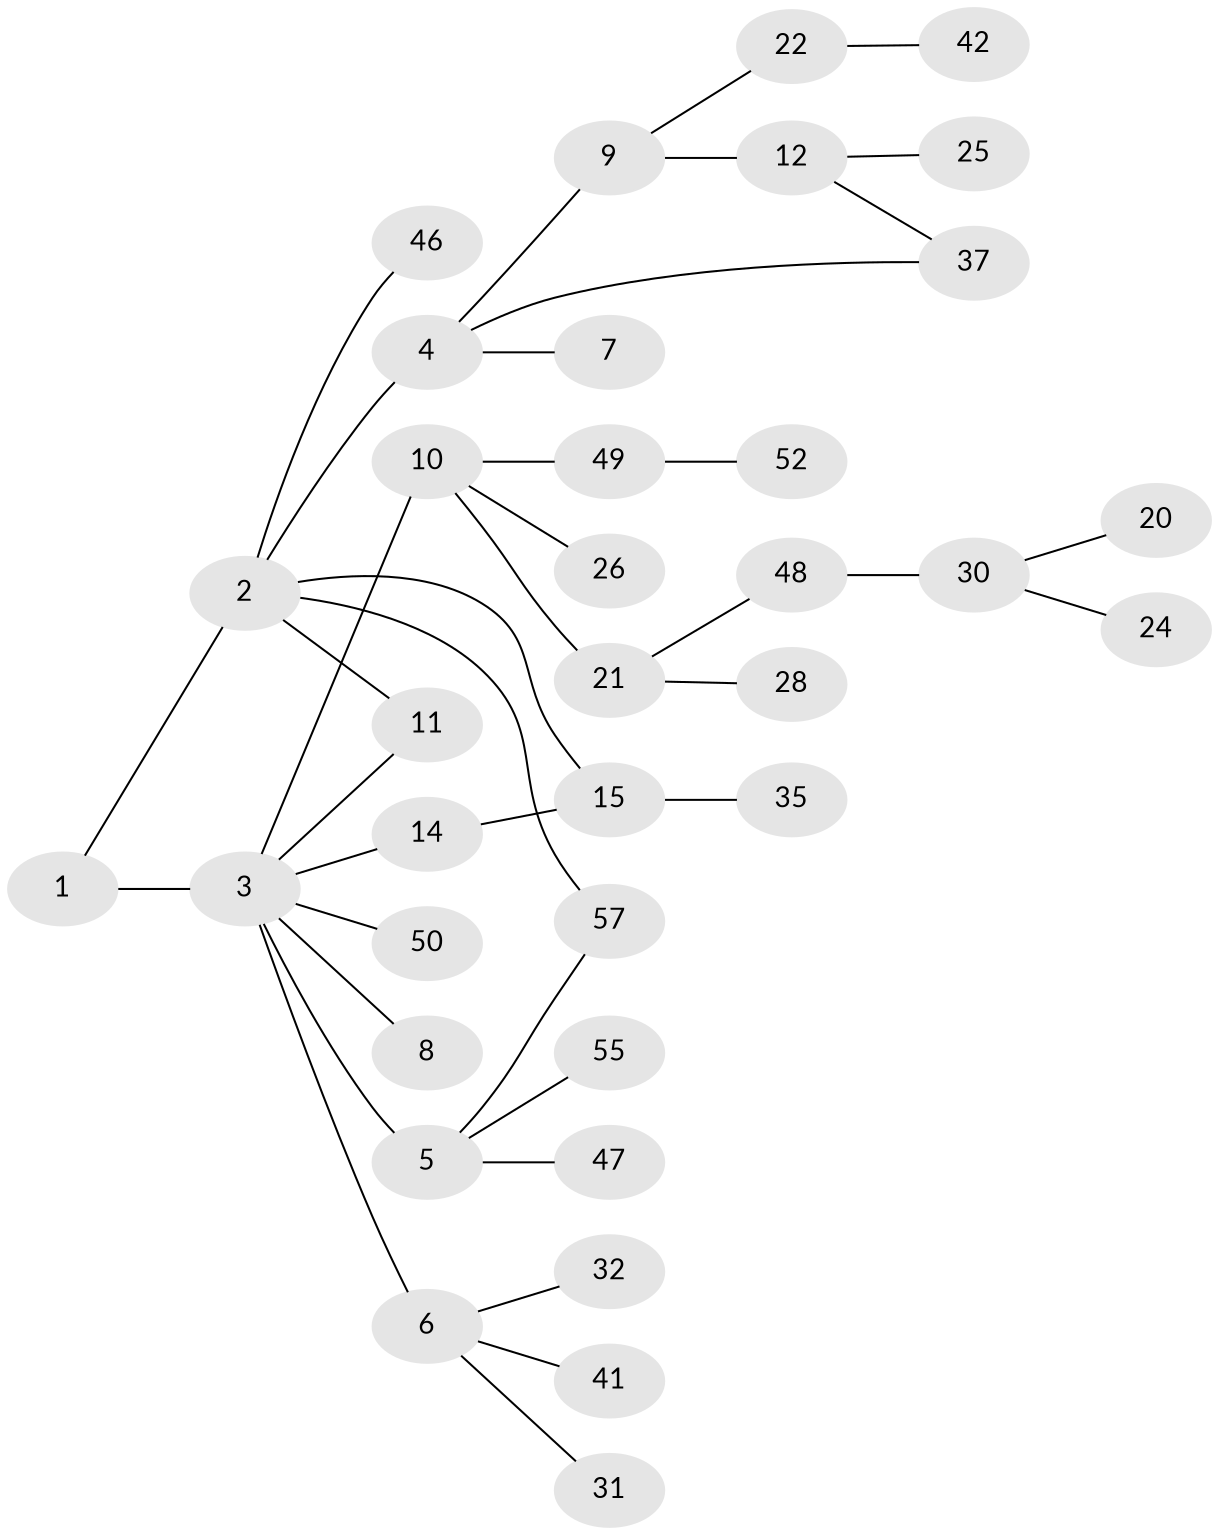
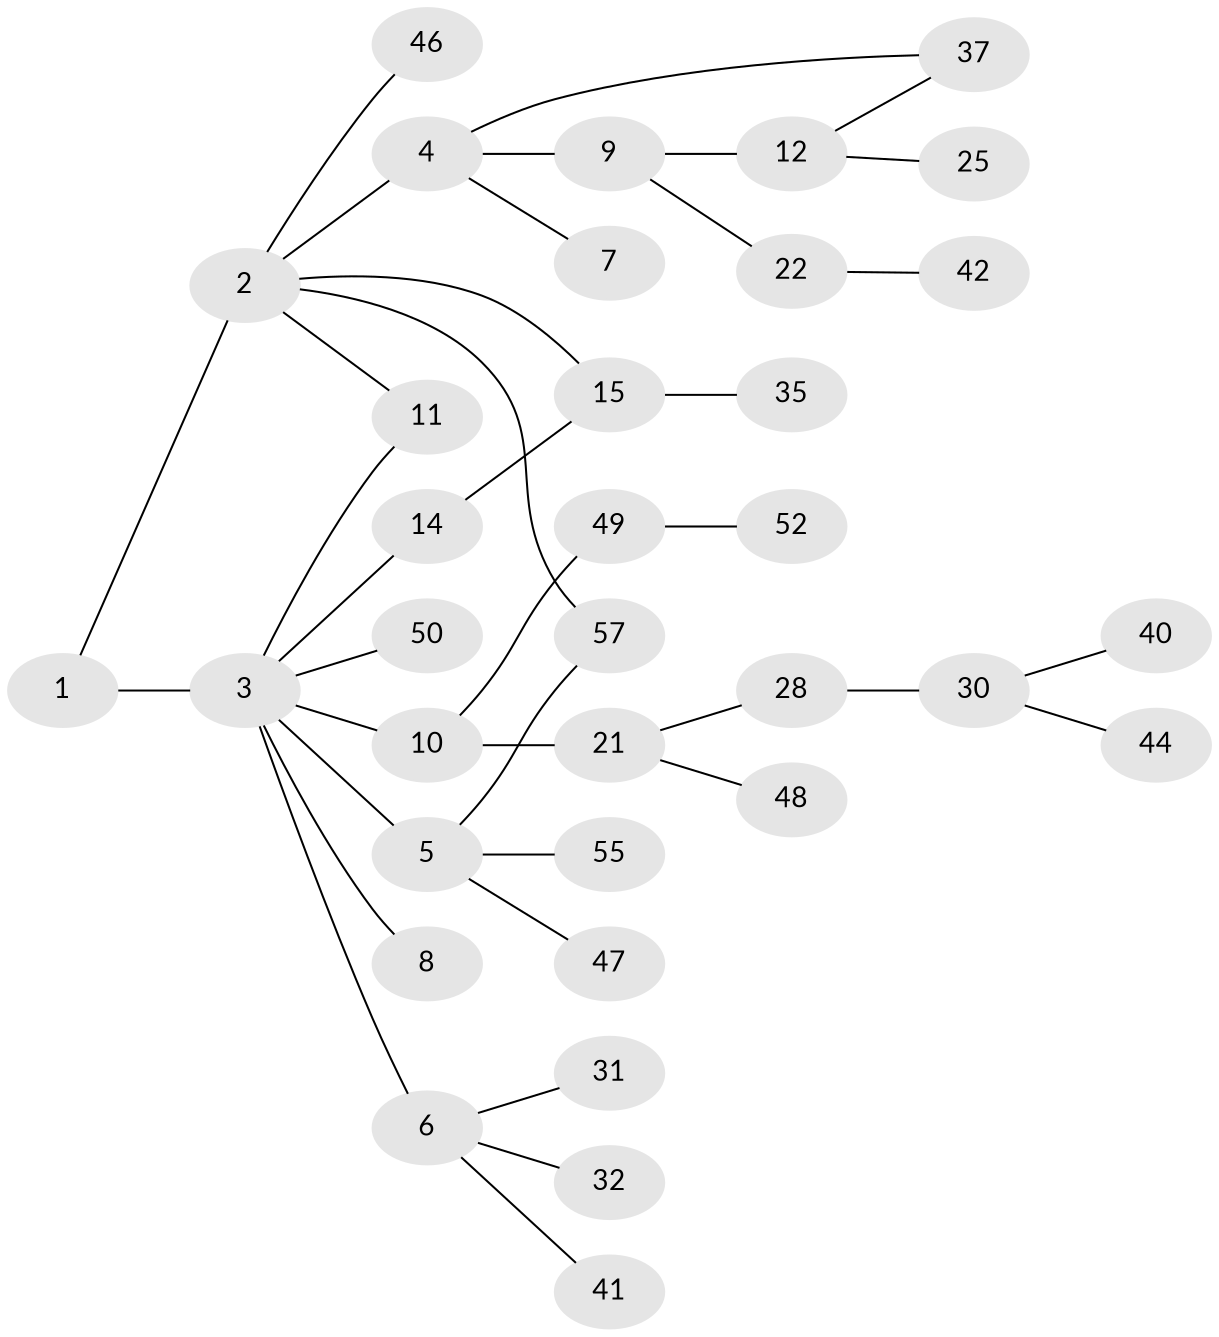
node "20": label "20" -> "40"
node "26": removed
edge "48" -- "30": now "28" -- "30"
node "24": label "24" -> "44"
